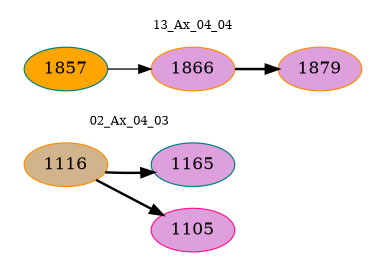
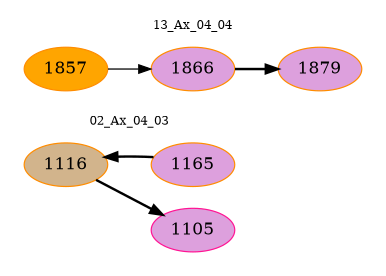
node "1857": color teal -> darkorange
node "1165": color teal -> darkorange
edge "1116" -> "1165": reversed
